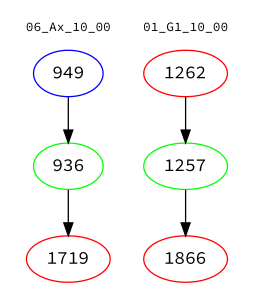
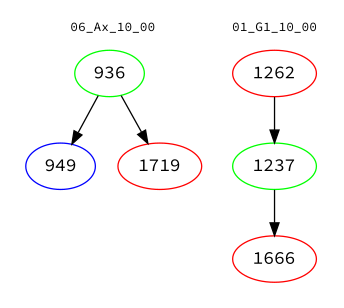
edge "949" -> "936": reversed
node "1257": label "1257" -> "1237"
node "1866": label "1866" -> "1666"
